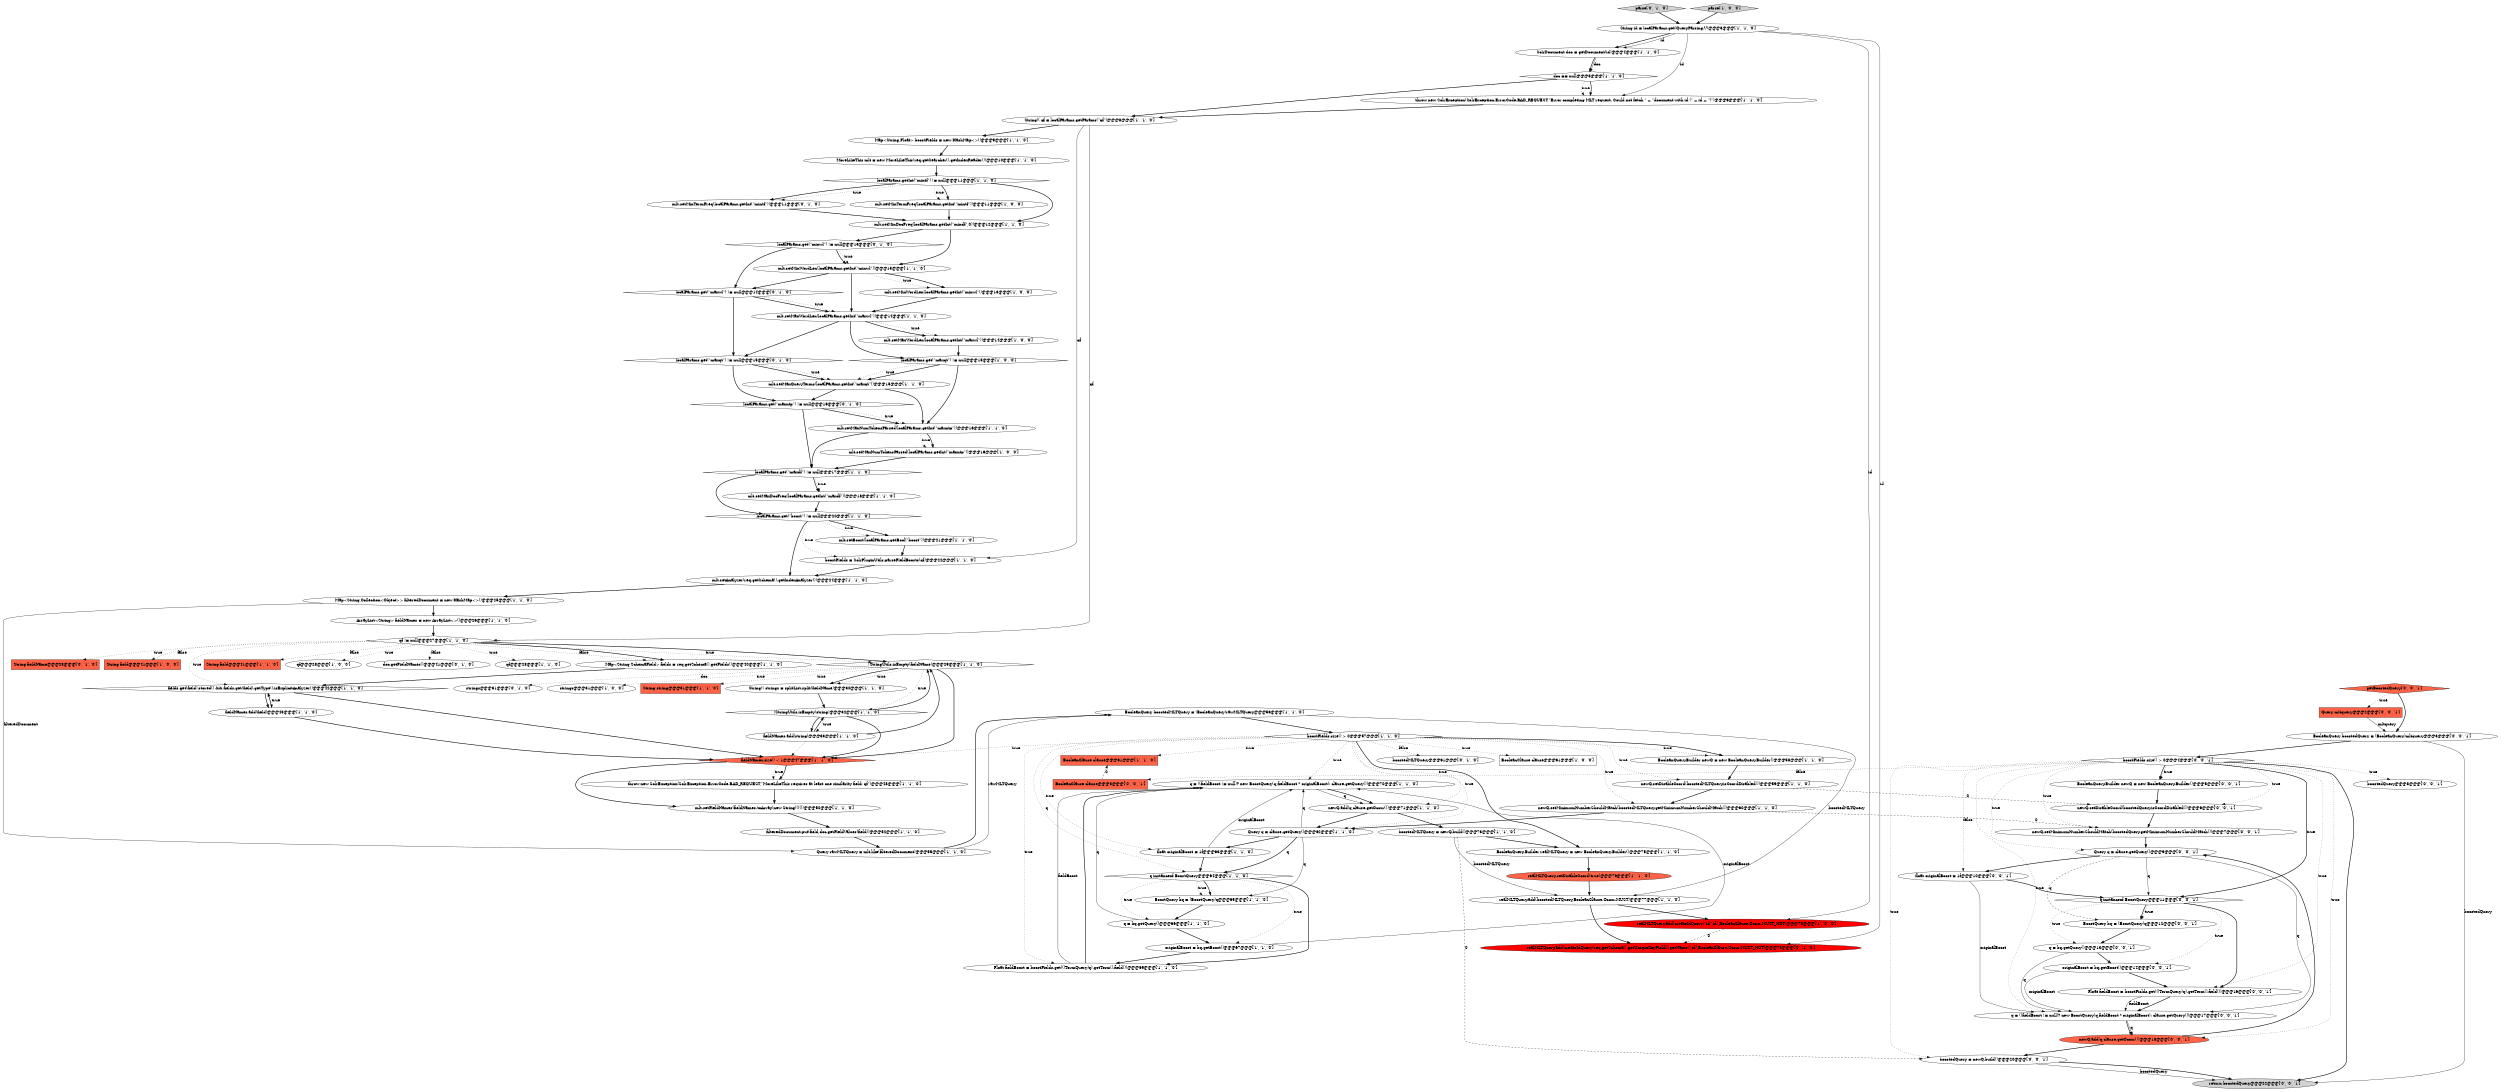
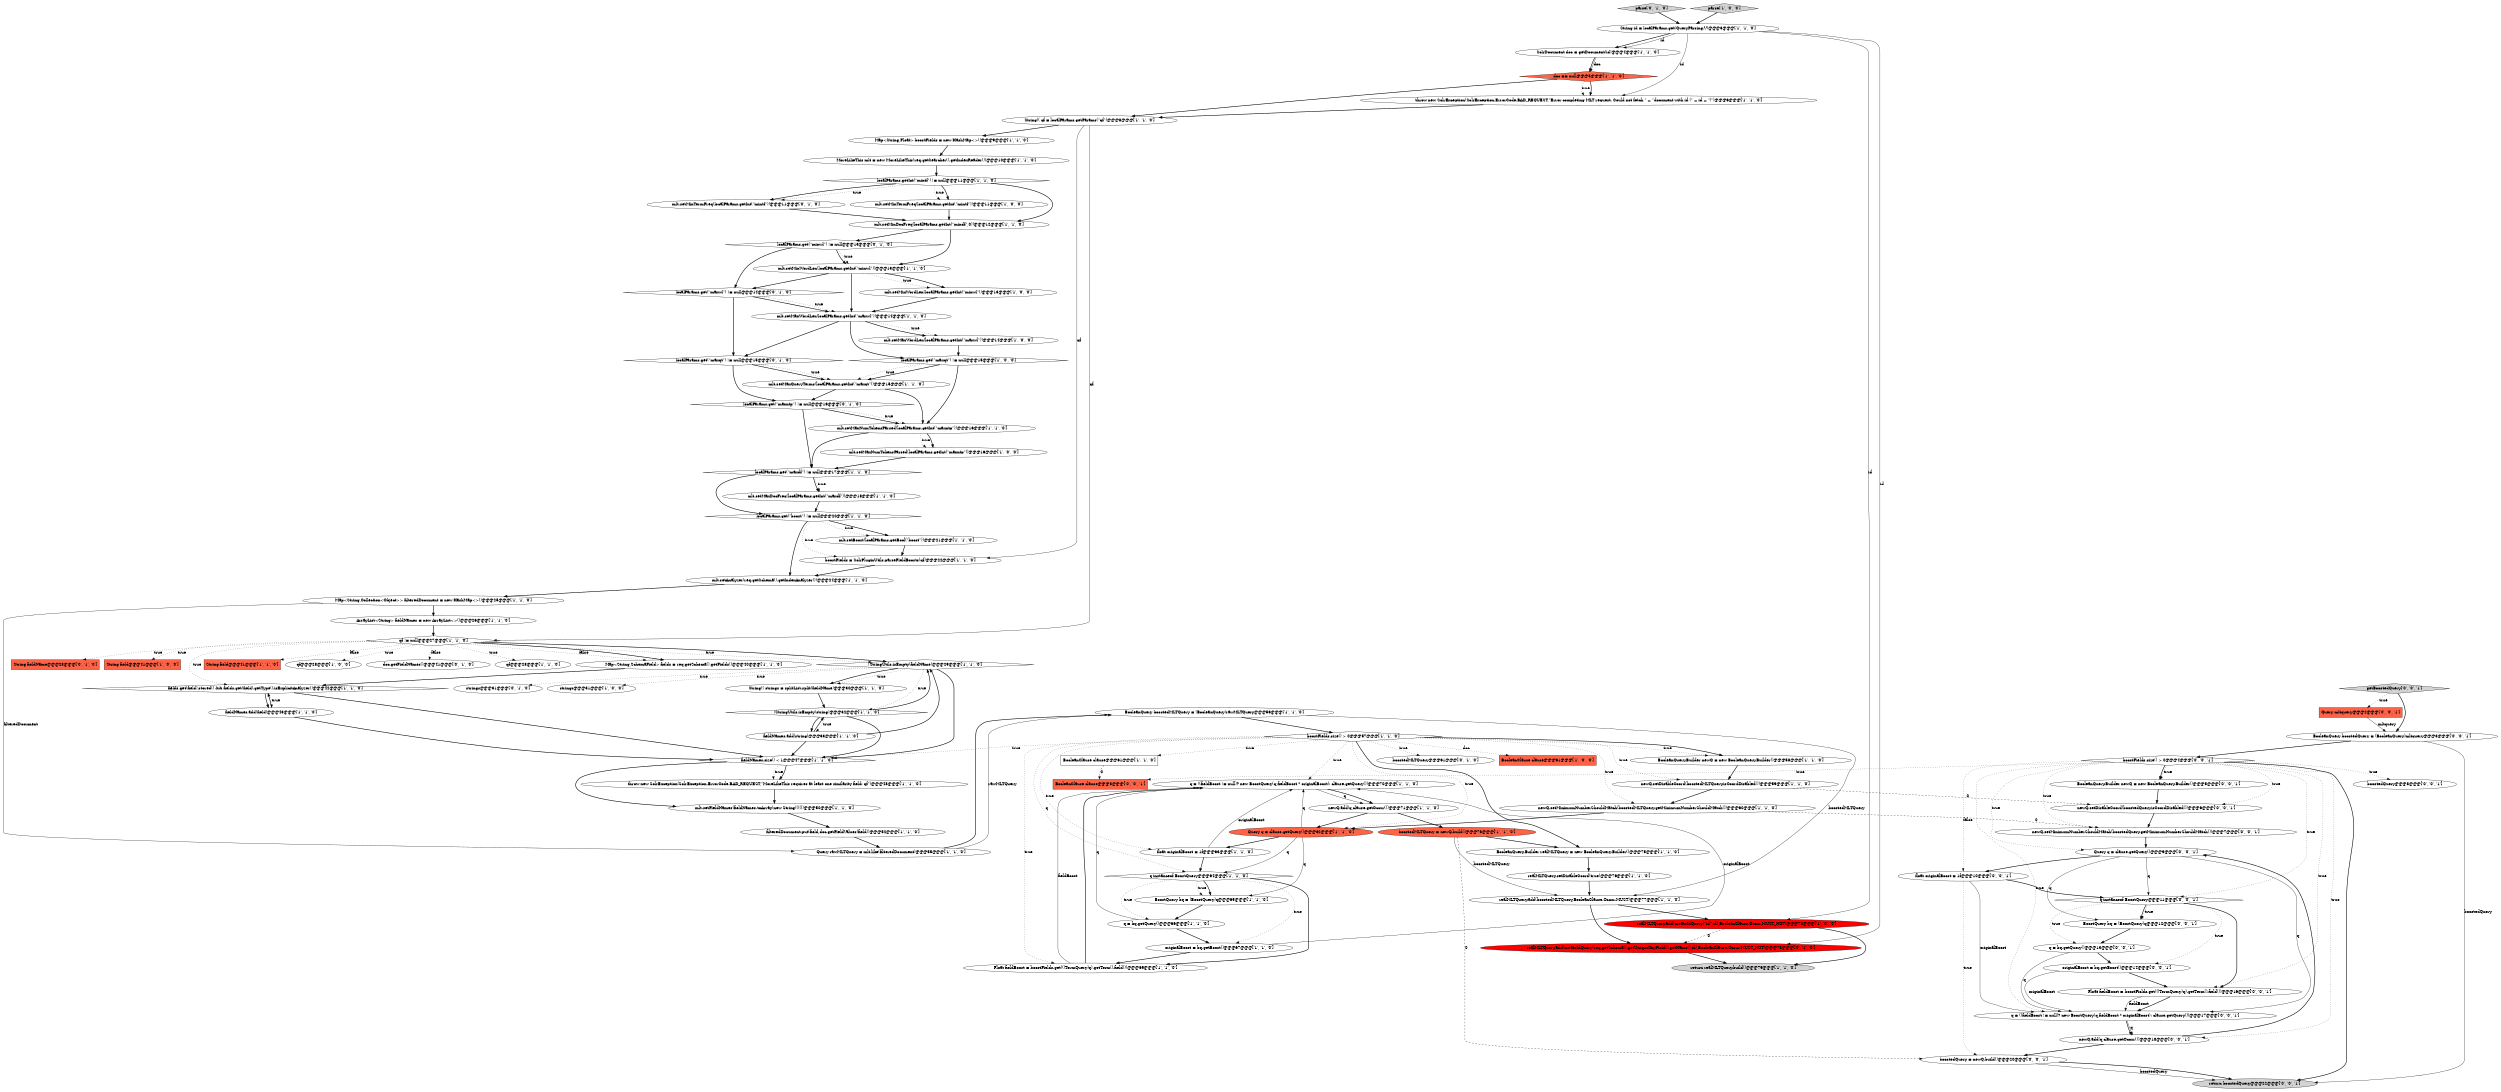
node "doc == null@@@5@@@['1', '1', '0']": fillcolor white -> tomato
edge "qf != null@@@27@@@['1', '1', '0']" -> "String field@@@41@@@['1', '0', '0']": label "false" -> "true"
edge "!StringUtils.isEmpty(fieldName)@@@29@@@['1', '1', '0']" -> "strings@@@31@@@['0', '1', '0']": label "doc" -> "true"
node "String string@@@31@@@['1', '1', '0']": removed
node "getBoostedQuery['0', '0', '1']": fillcolor tomato -> lightgray
edge "fieldNames.add(string)@@@33@@@['1', '1', '0']" -> "fieldNames.size() < 1@@@47@@@['1', '1', '0']": style dotted -> bold
edge "boostFields.size() > 0@@@57@@@['1', '1', '0']" -> "boostedMLTQuery@@@61@@@['0', '1', '0']": label "false" -> "true"
edge "boostFields.size() > 0@@@57@@@['1', '1', '0']" -> "BooleanClause clause@@@61@@@['1', '0', '0']": label "true" -> "doc"
node "fieldNames.size() < 1@@@47@@@['1', '1', '0']": fillcolor tomato -> white
node "BooleanClause clause@@@61@@@['1', '1', '0']": fillcolor tomato -> white
node "BooleanClause clause@@@61@@@['1', '0', '0']": fillcolor white -> tomato
edge "boostFields.size() > 0@@@4@@@['0', '0', '1']" -> "BooleanClause clause@@@8@@@['0', '0', '1']": label "false" -> "true"
edge "boostFields.size() > 0@@@57@@@['1', '1', '0']" -> "newQ.add(q,clause.getOccur())@@@71@@@['1', '1', '0']": removed, label "true"
edge "BooleanClause clause@@@8@@@['0', '0', '1']" -> "BooleanClause clause@@@61@@@['1', '1', '0']": reversed
edge "boostFields.size() > 0@@@4@@@['0', '0', '1']" -> "boostedQuery = newQ.build()@@@20@@@['0', '0', '1']": now "float originalBoost = 1f@@@10@@@['0', '0', '1']" -> "boostedQuery = newQ.build()@@@20@@@['0', '0', '1']"
node "Query q = clause.getQuery()@@@62@@@['1', '1', '0']": fillcolor white -> tomato
node "boostedMLTQuery = newQ.build()@@@73@@@['1', '1', '0']": fillcolor white -> tomato
edge "boostFields.size() > 0@@@4@@@['0', '0', '1']" -> "q instanceof BoostQuery@@@11@@@['0', '0', '1']": style bold -> dotted
edge "Query q = clause.getQuery()@@@62@@@['1', '1', '0']" -> "q instanceof BoostQuery@@@64@@@['1', '1', '0']": style bold -> solid
node "realMLTQuery.setDisableCoord(true)@@@76@@@['1', '1', '0']": fillcolor tomato -> white
edge "Query q = clause.getQuery()@@@9@@@['0', '0', '1']" -> "BoostQuery bq = (BoostQuery)q@@@12@@@['0', '0', '1']": style dashed -> solid
node "return realMLTQuery.build()@@@79@@@['1', '1', '0']": added
node "newQ.add(q,clause.getOccur())@@@18@@@['0', '0', '1']": fillcolor tomato -> white
